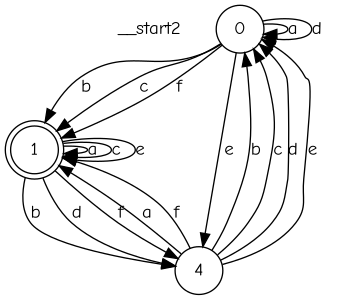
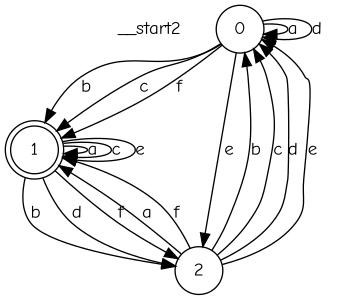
node "4": label "4" -> "2"
